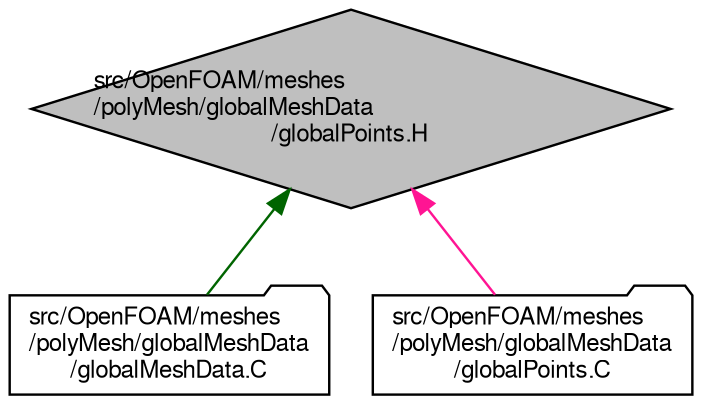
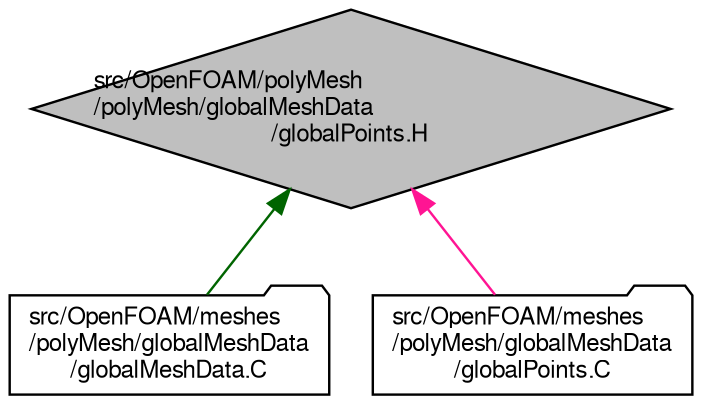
node "src/OpenFOAM/meshes /polyMesh/globalMeshData /globalPoints.H": label "src/OpenFOAM/meshes /polyMesh/globalMeshData /globalPoints.H" -> "src/OpenFOAM/polyMesh /polyMesh/globalMeshData /globalPoints.H"
